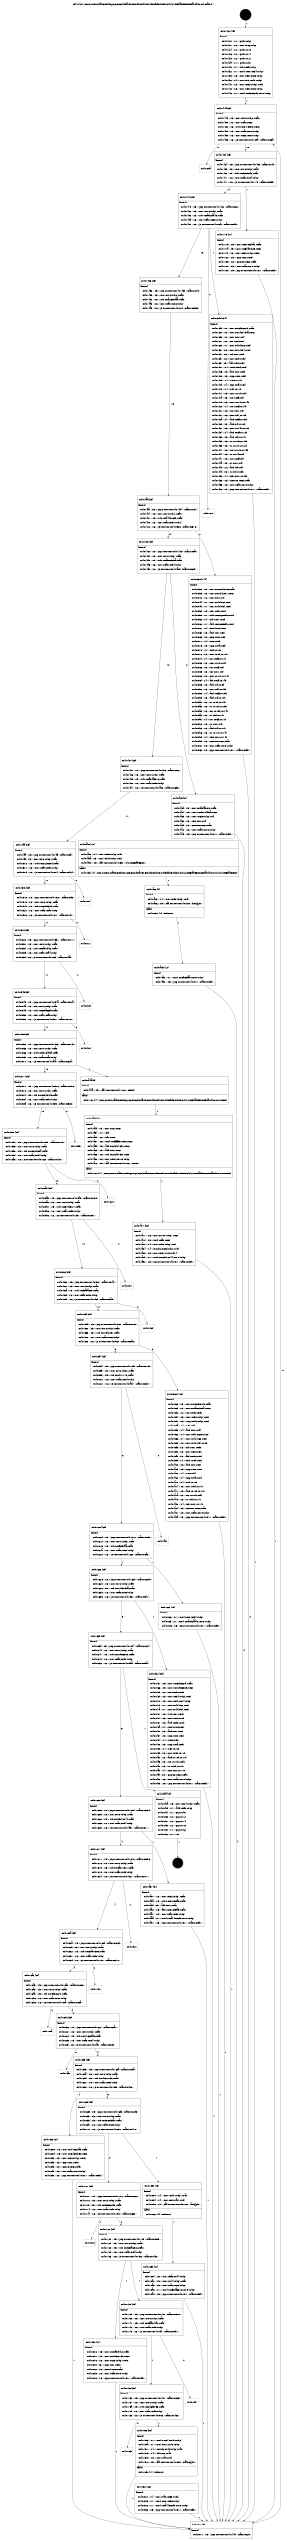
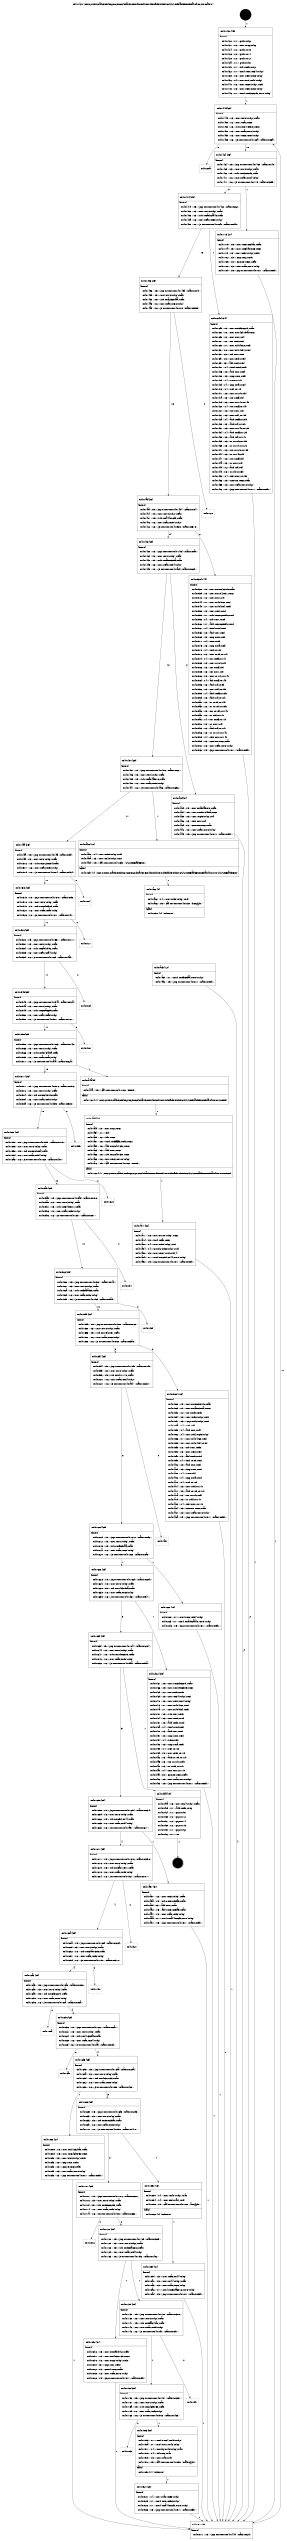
edge "0x40147d [25]" -> "0x401c7e": now "0x401496 [25]" -> "0x401c7e"
edge "0x4014e1 [25]" -> "0x401ab6 [12]": added, label "1"
edge "0x401ac2 [9]" -> "0x401acb [12]": removed, label "1"
edge "0x401903 [30]" -> "0x401e11 [5]": now "0x401903 [30]" -> "0x401921 [23]"
